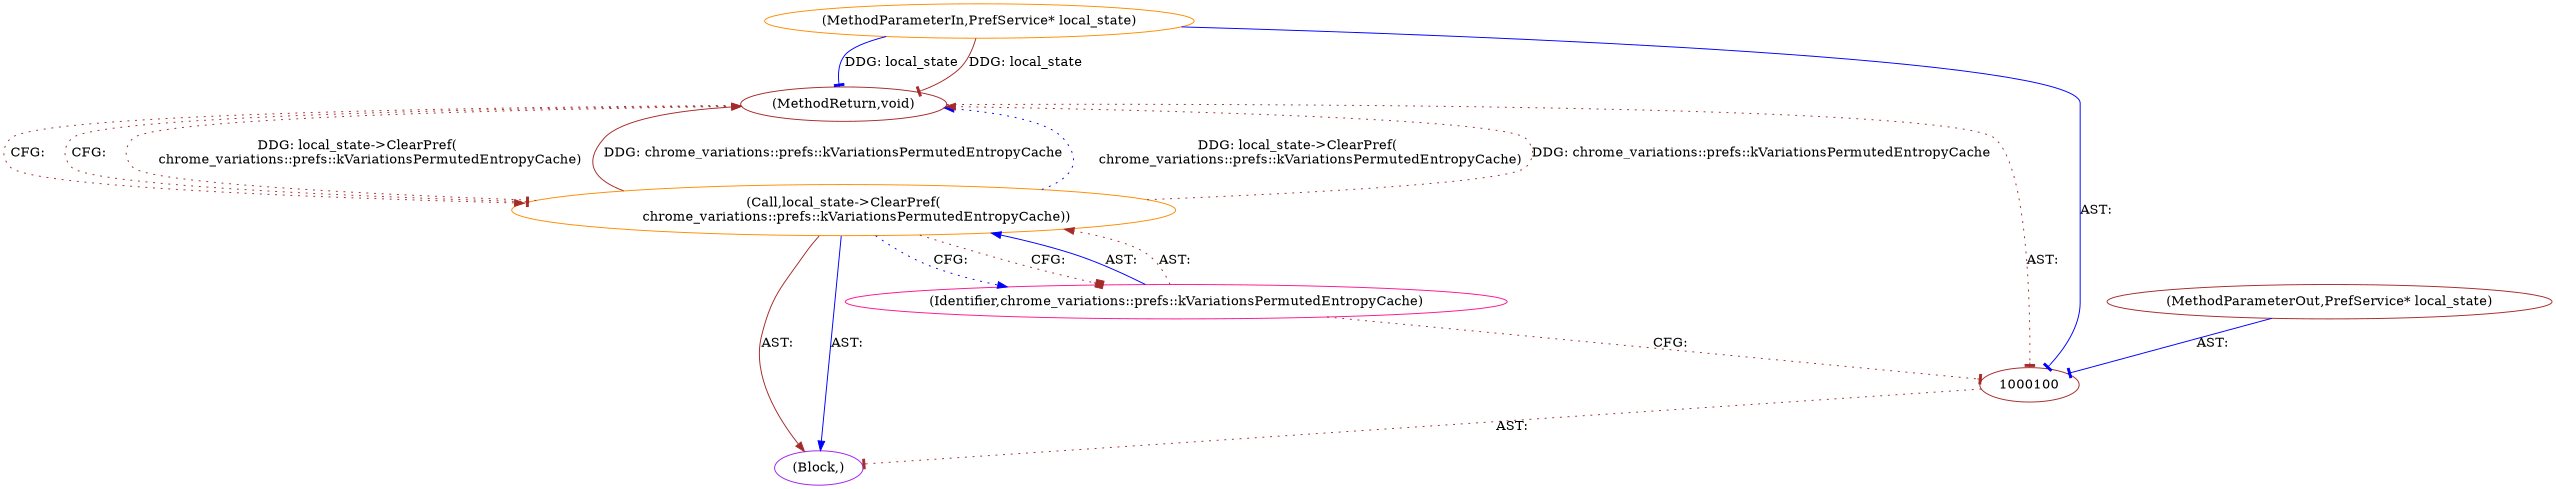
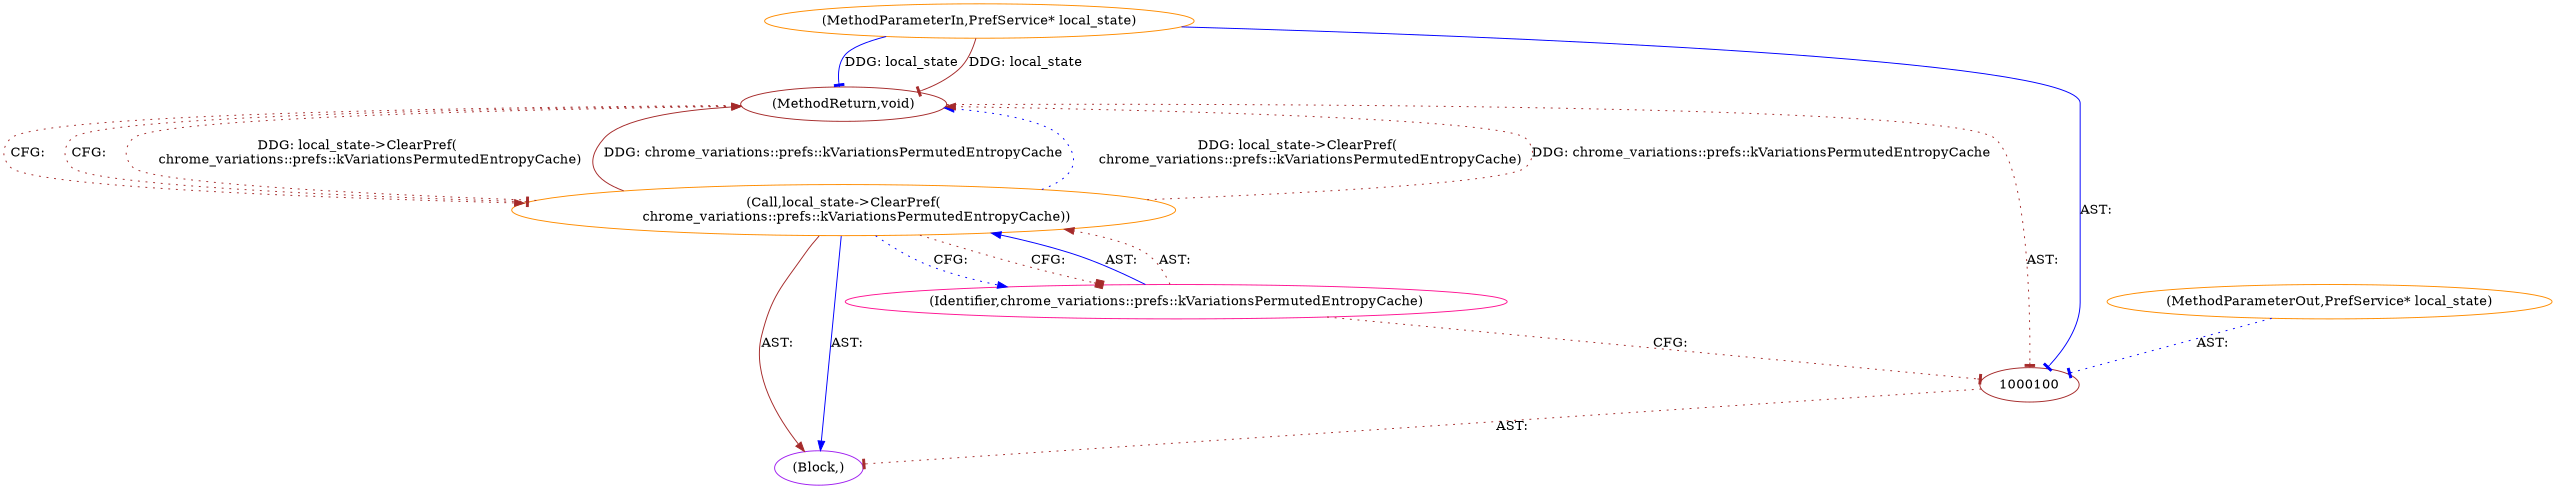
node "(MethodParameterOut,PrefService* local_state)": color brown -> darkorange
edge "(MethodParameterOut,PrefService* local_state)" -> "1000100": style solid -> dotted
